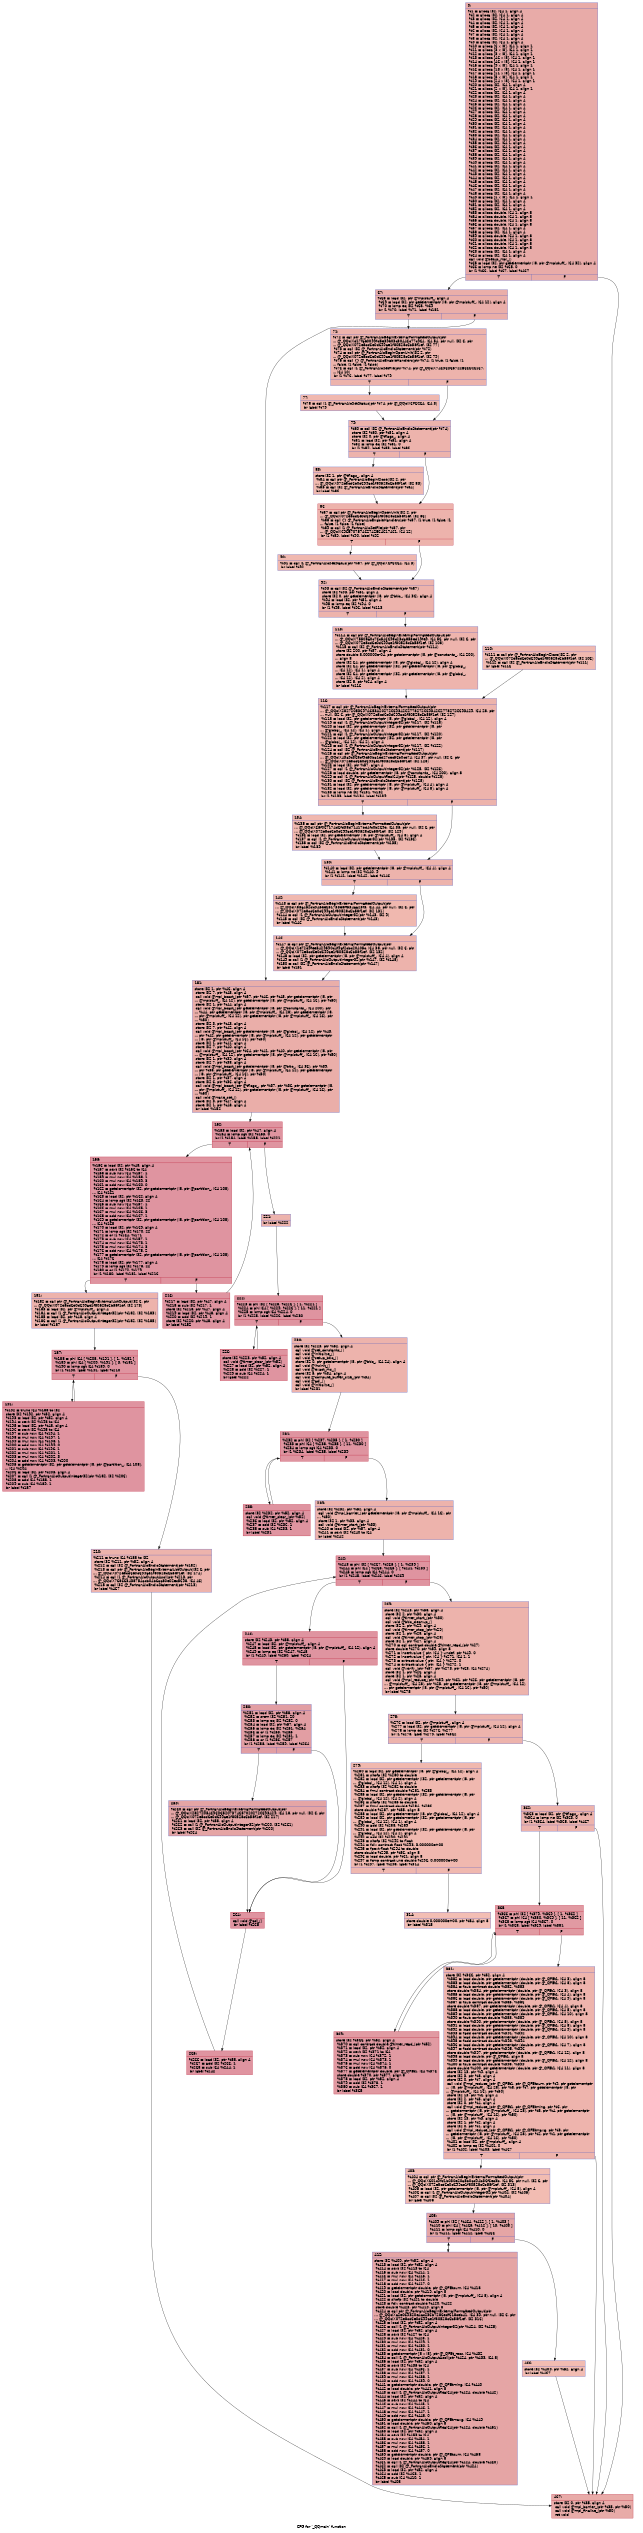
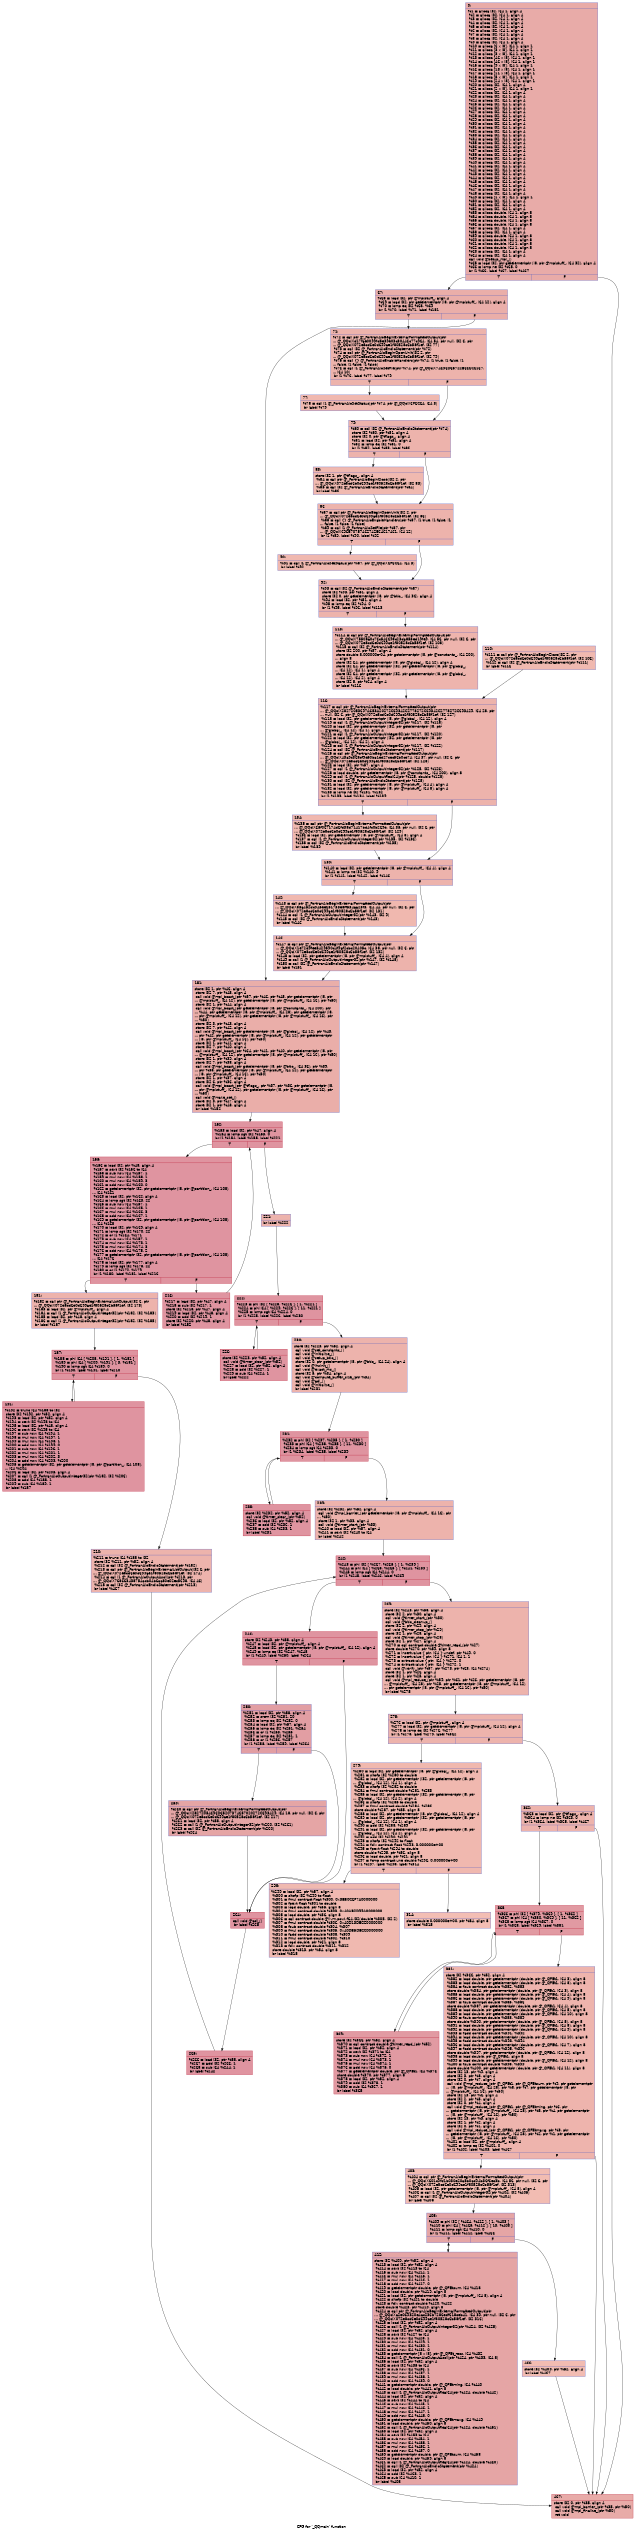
node "86:": color #b70d28ff -> #3d50c3ff
node "298:": added
